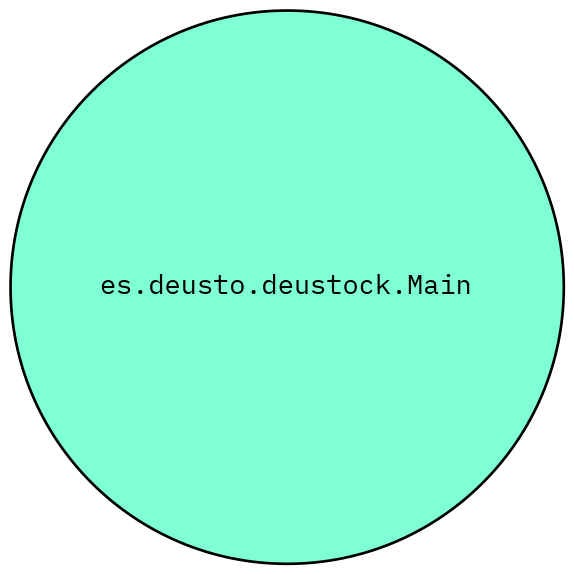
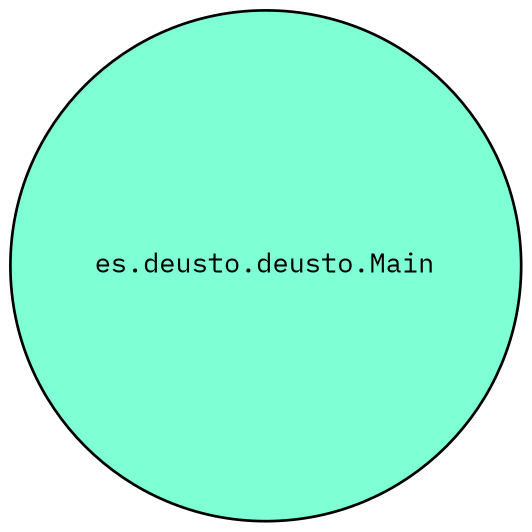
node "es.deusto.deustock.Main": label "es.deusto.deustock.Main" -> "es.deusto.deusto.Main"
